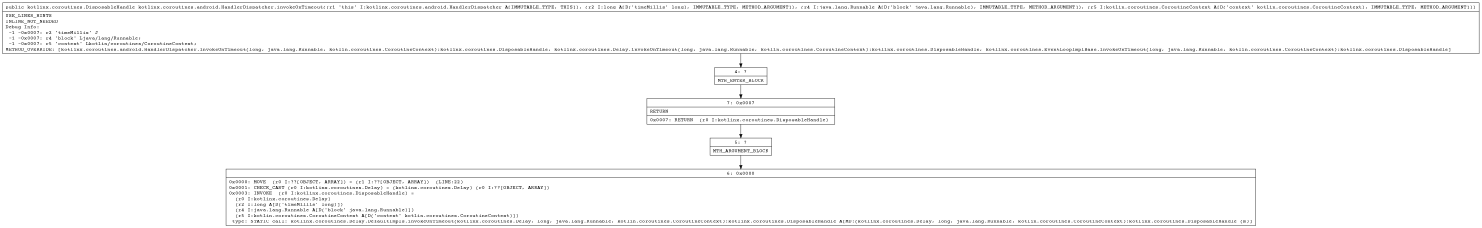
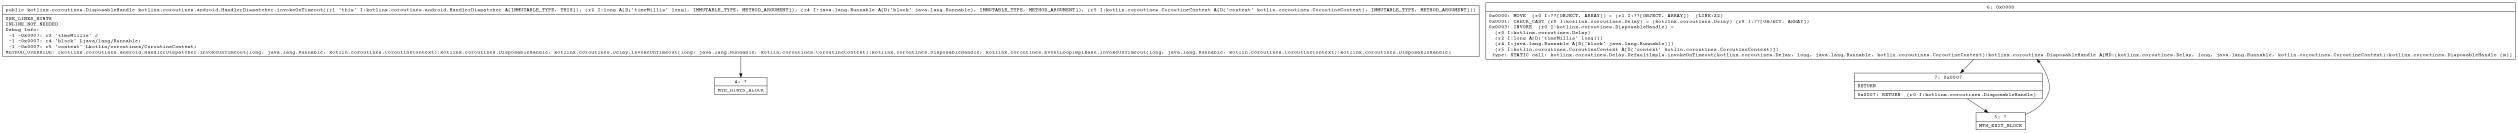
node "4: ?": text "MTH_ENTER_BLOCK" -> "MTH_HINTS_BLOCK"
edge "4: ?" -> "7: 0x0007": now "6: 0x0000" -> "7: 0x0007"
node "5: ?": text "MTH_ARGUMENT_BLOCK" -> "MTH_EXIT_BLOCK"
